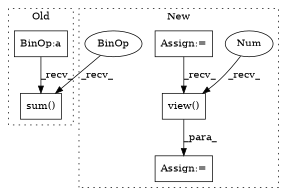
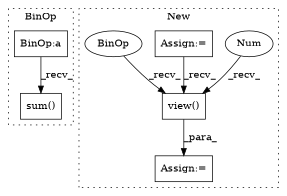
cluster "Old": label "Old" -> "BinOp"
edge "BinOp" -> "sum()": now "BinOp" -> "view()"
